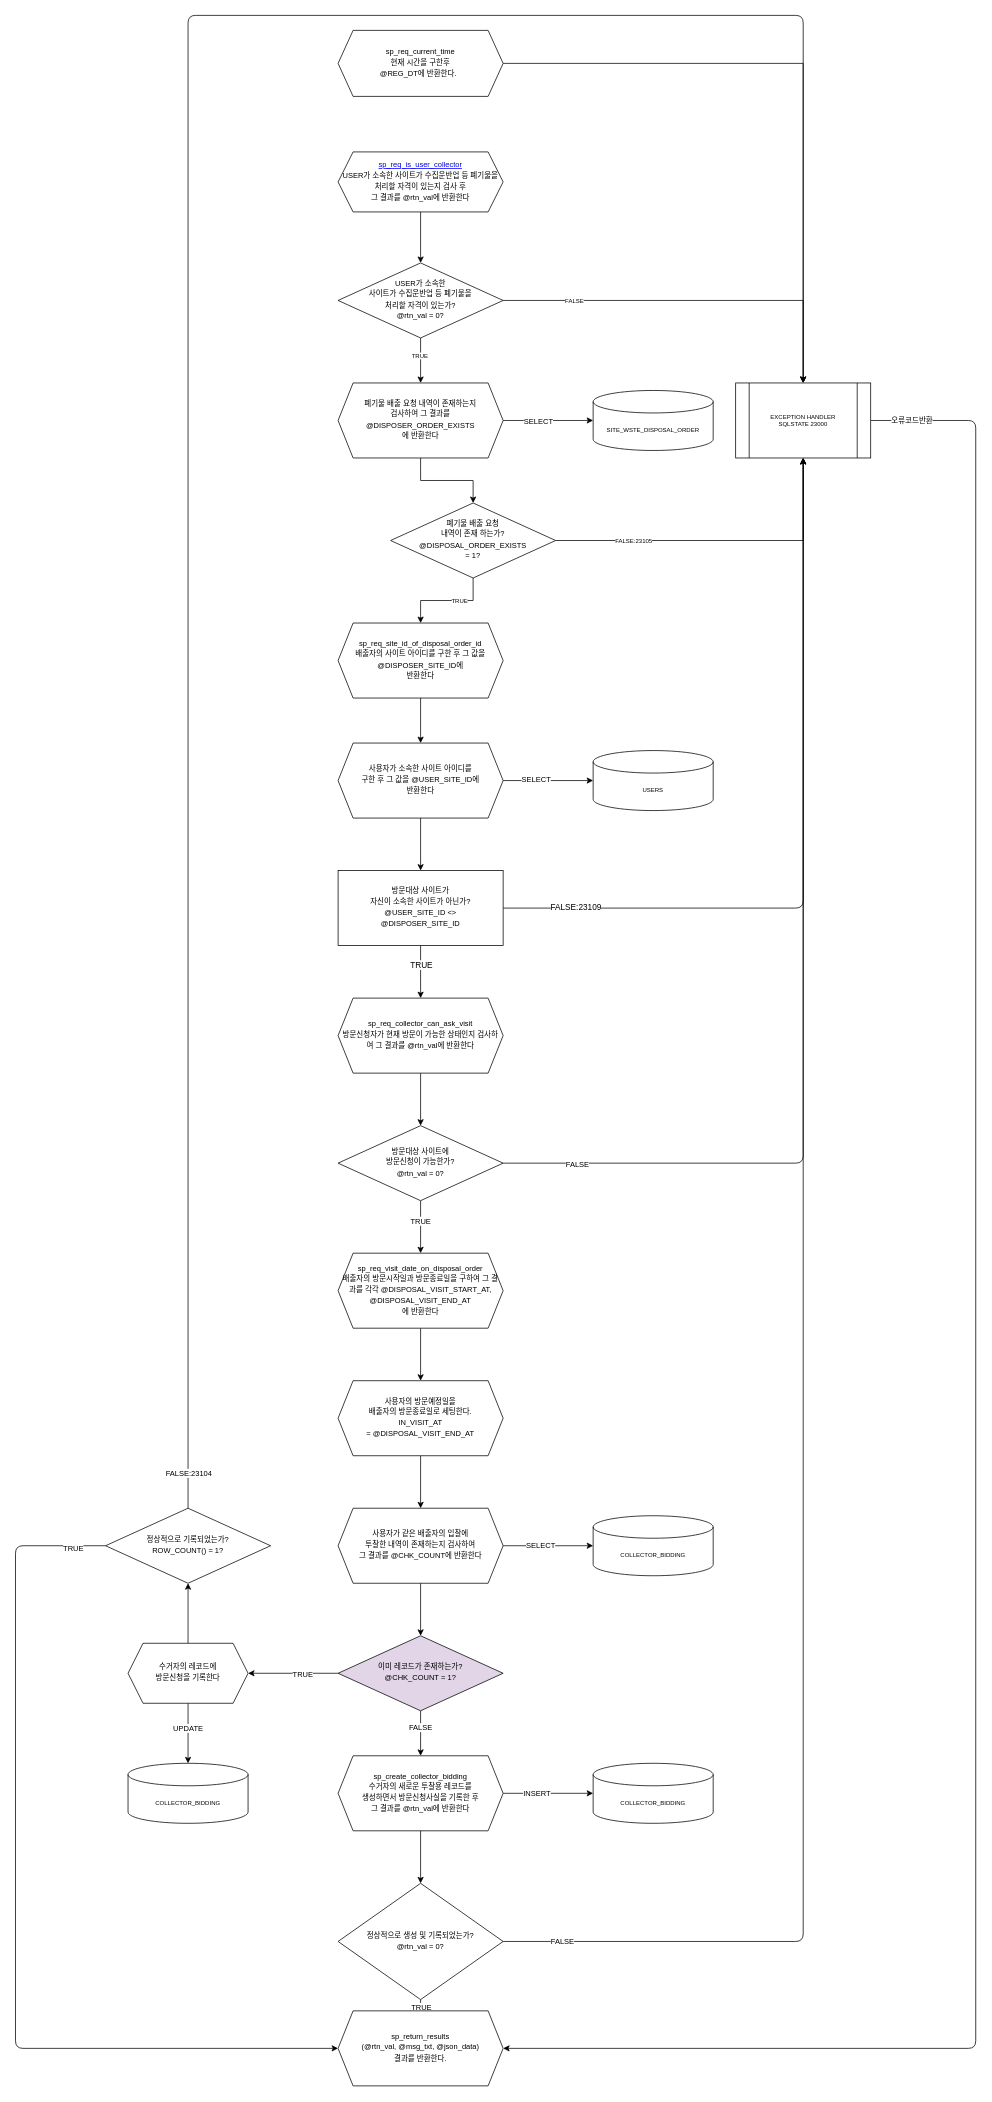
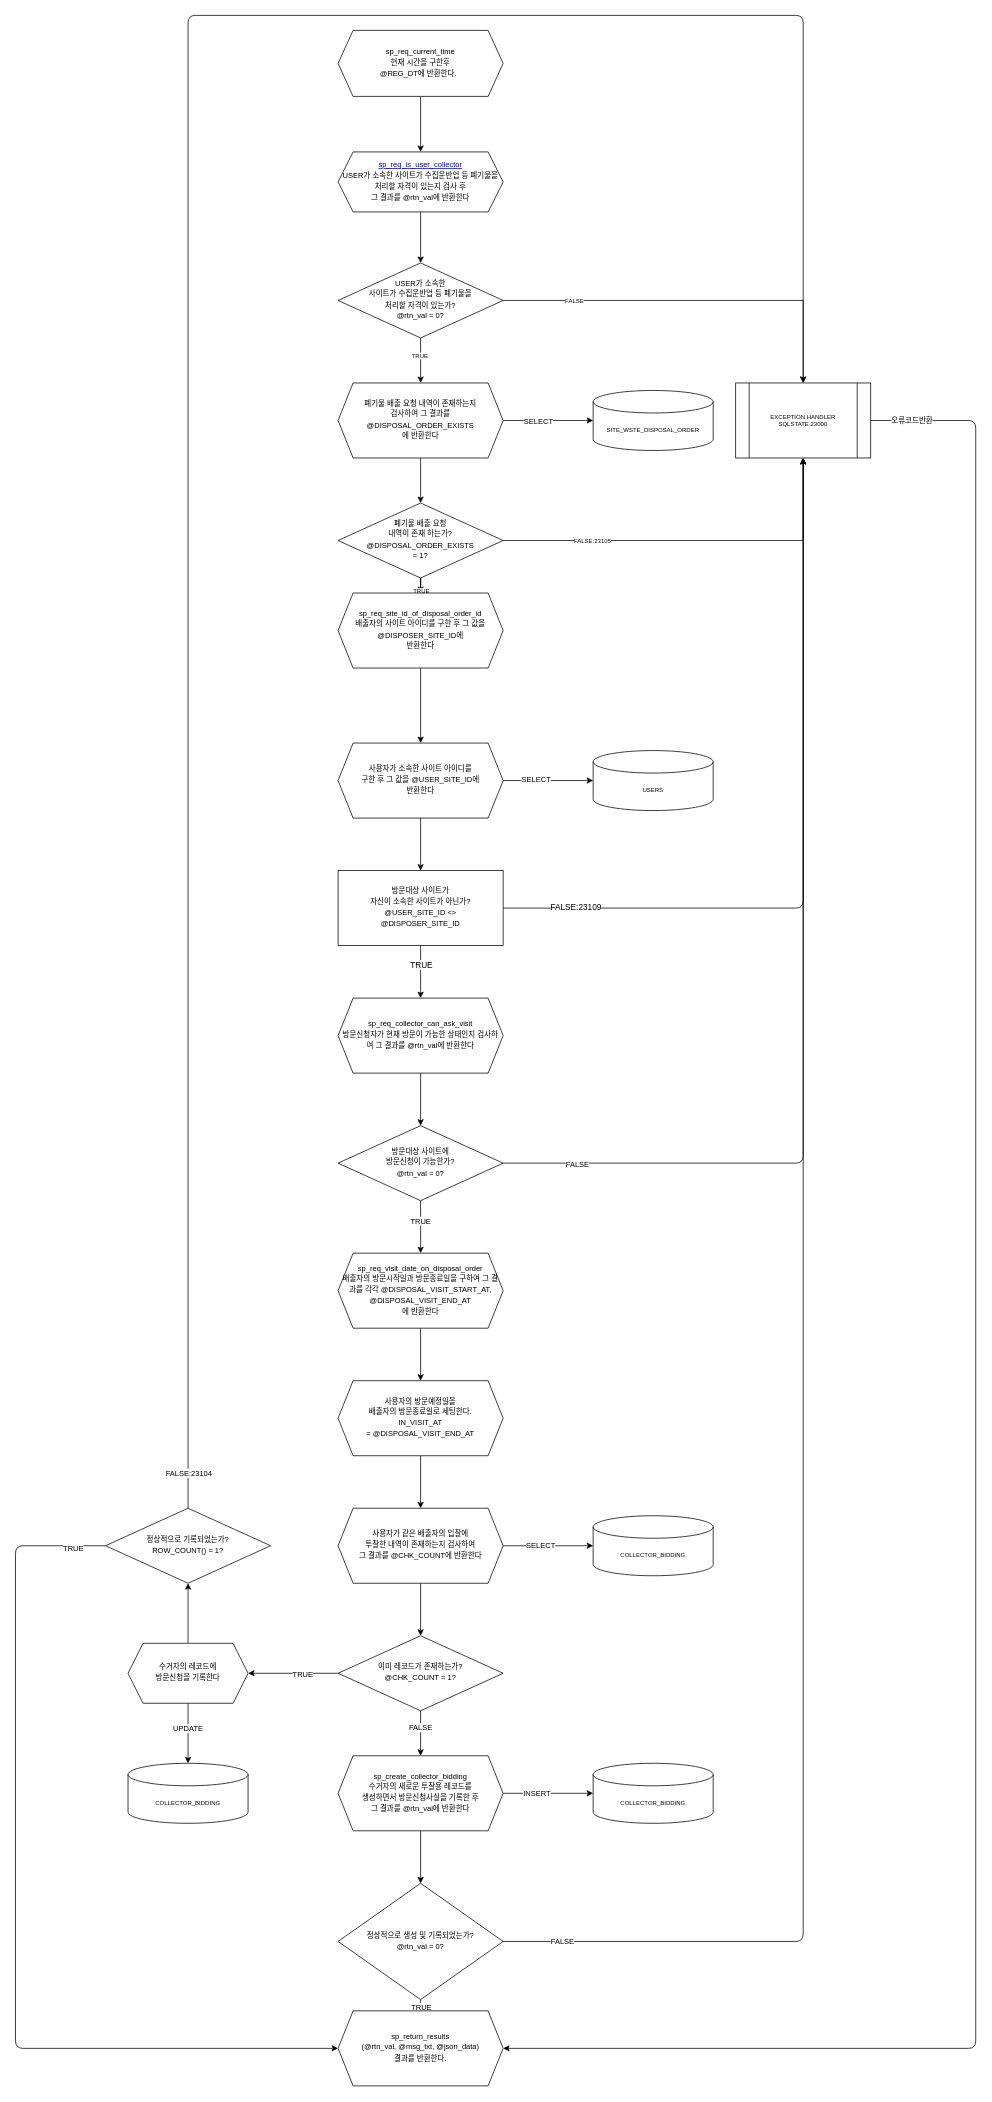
edge "sp_req_current_time 현재 시간을 구한후 @REG_DT에 반환한다." -> "EXCEPTION HANDLER SQLSTATE 23000": now "sp_req_current_time 현재 시간을 구한후 @REG_DT에 반환한다." -> "sp_req_is_user_collector USER가 소속한 사이트가 수집운반업 등 폐기물을 처리할 자격이 있는지 검사 후 그 결과를 @rtn_val에 반환한다"
node "폐기물 배출 요청 내역이 존재하는지 검사하여 그 결과를 @DISPOSER_ORDER_EXISTS 에 반환한다": label "폐기물 배출 요청 내역이 존재하는지 검사하여 그 결과를 @DISPOSER_ORDER_EXISTS 에 반환한다" -> "폐기물 배출 요청 내역이 존재하는지 검사하여 그 결과를 @DISPOSAL_ORDER_EXISTS 에 반환한다"
node "폐기물 배출 요청 내역이 존재 하는가? @DISPOSAL_ORDER_EXISTS = 1?": moved (473, 540) -> (420, 540)
node "sp_req_site_id_of_disposal_order_id 배출자의 사이트 아이디를 구한 후 그 값을 @DISPOSER_SITE_ID에 반환한다": moved (420, 660) -> (420, 630)
node "이미 레코드가 존재하는가? @CHK_COUNT = 1?": fillcolor #e1d5e7 -> #ffffff
